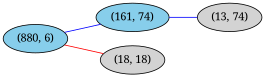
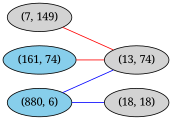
node "(7, 149)": added
edge "(161, 74)" -- "(13, 74)": color blue -> red
edge "(161, 74)" -- "(880, 6)": now "(13, 74)" -- "(880, 6)"
edge "(880, 6)" -- "(18, 18)": color red -> blue
